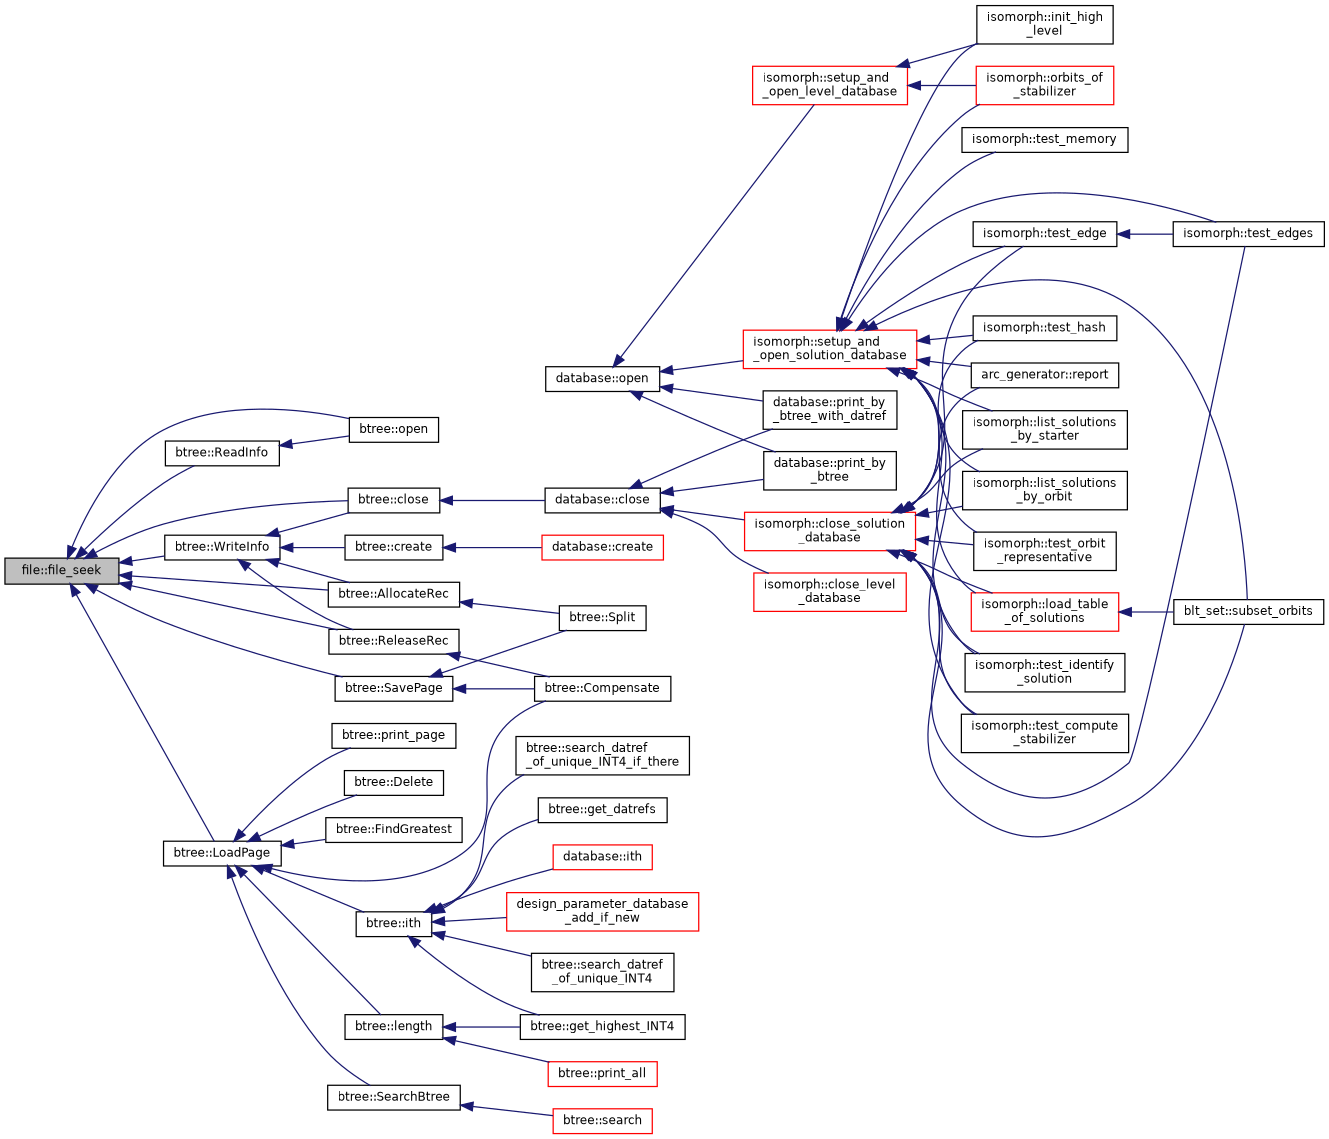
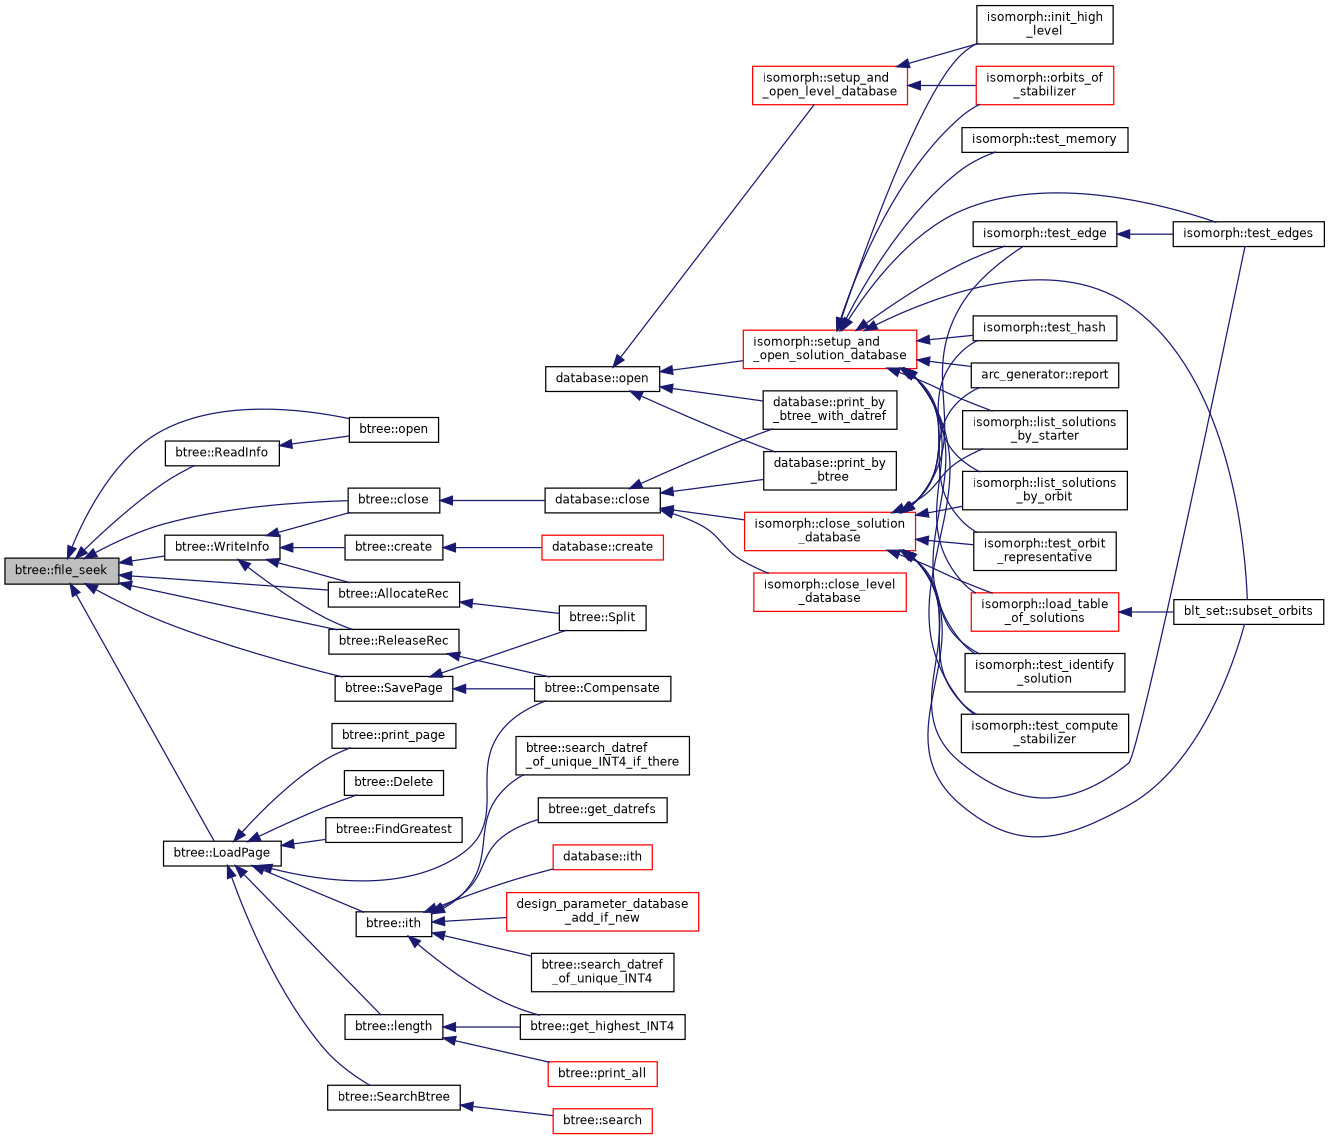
node "file::file_seek": label "file::file_seek" -> "btree::file_seek"
